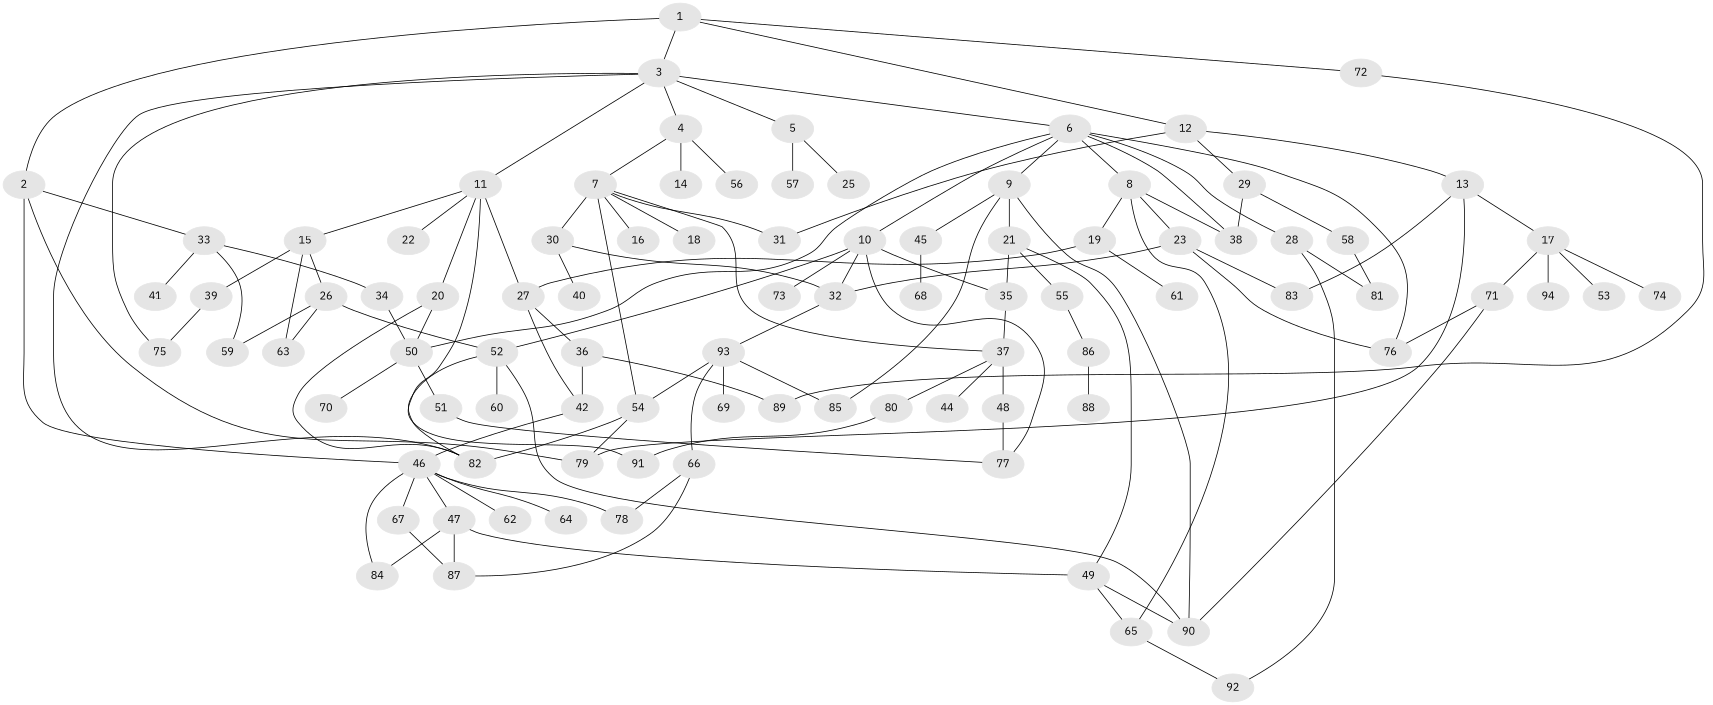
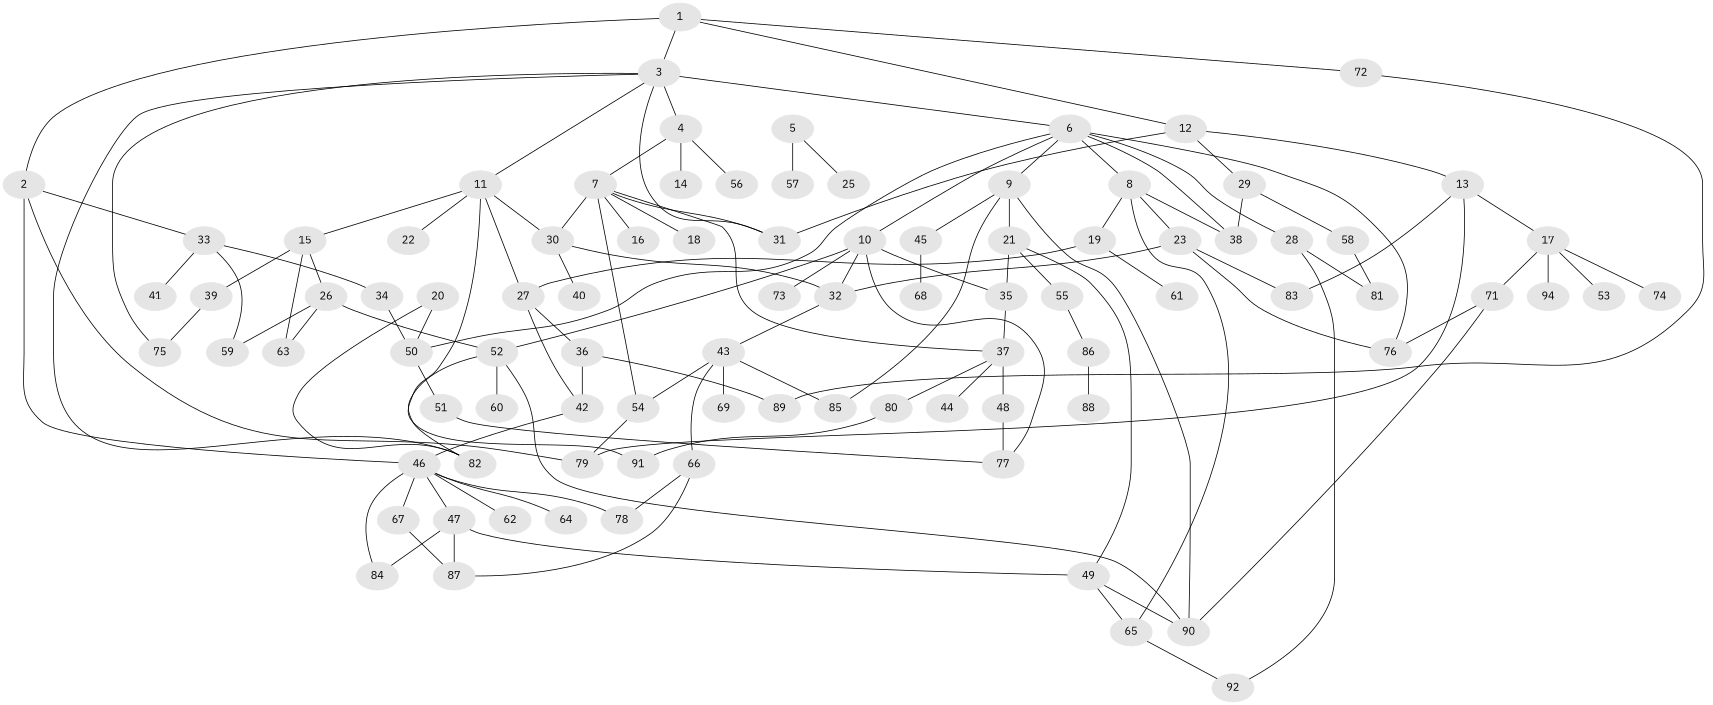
edge "3" -- "5": now "3" -- "31"
edge "11" -- "20": now "11" -- "30"
node "93": label "93" -> "43"
node "70": removed
edge "54" -- "82": removed
